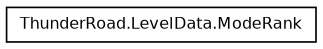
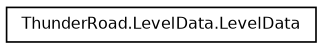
node "ThunderRoad.LevelData.ModeRank": label "ThunderRoad.LevelData.ModeRank" -> "ThunderRoad.LevelData.LevelData"
